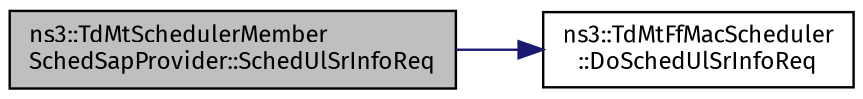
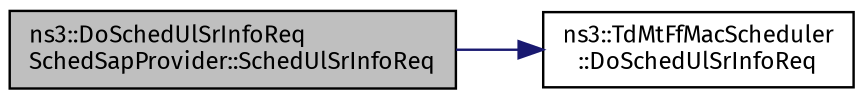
node "ns3::TdMtSchedulerMember SchedSapProvider::SchedUlSrInfoReq": label "ns3::TdMtSchedulerMember SchedSapProvider::SchedUlSrInfoReq" -> "ns3::DoSchedUlSrInfoReq SchedSapProvider::SchedUlSrInfoReq"
